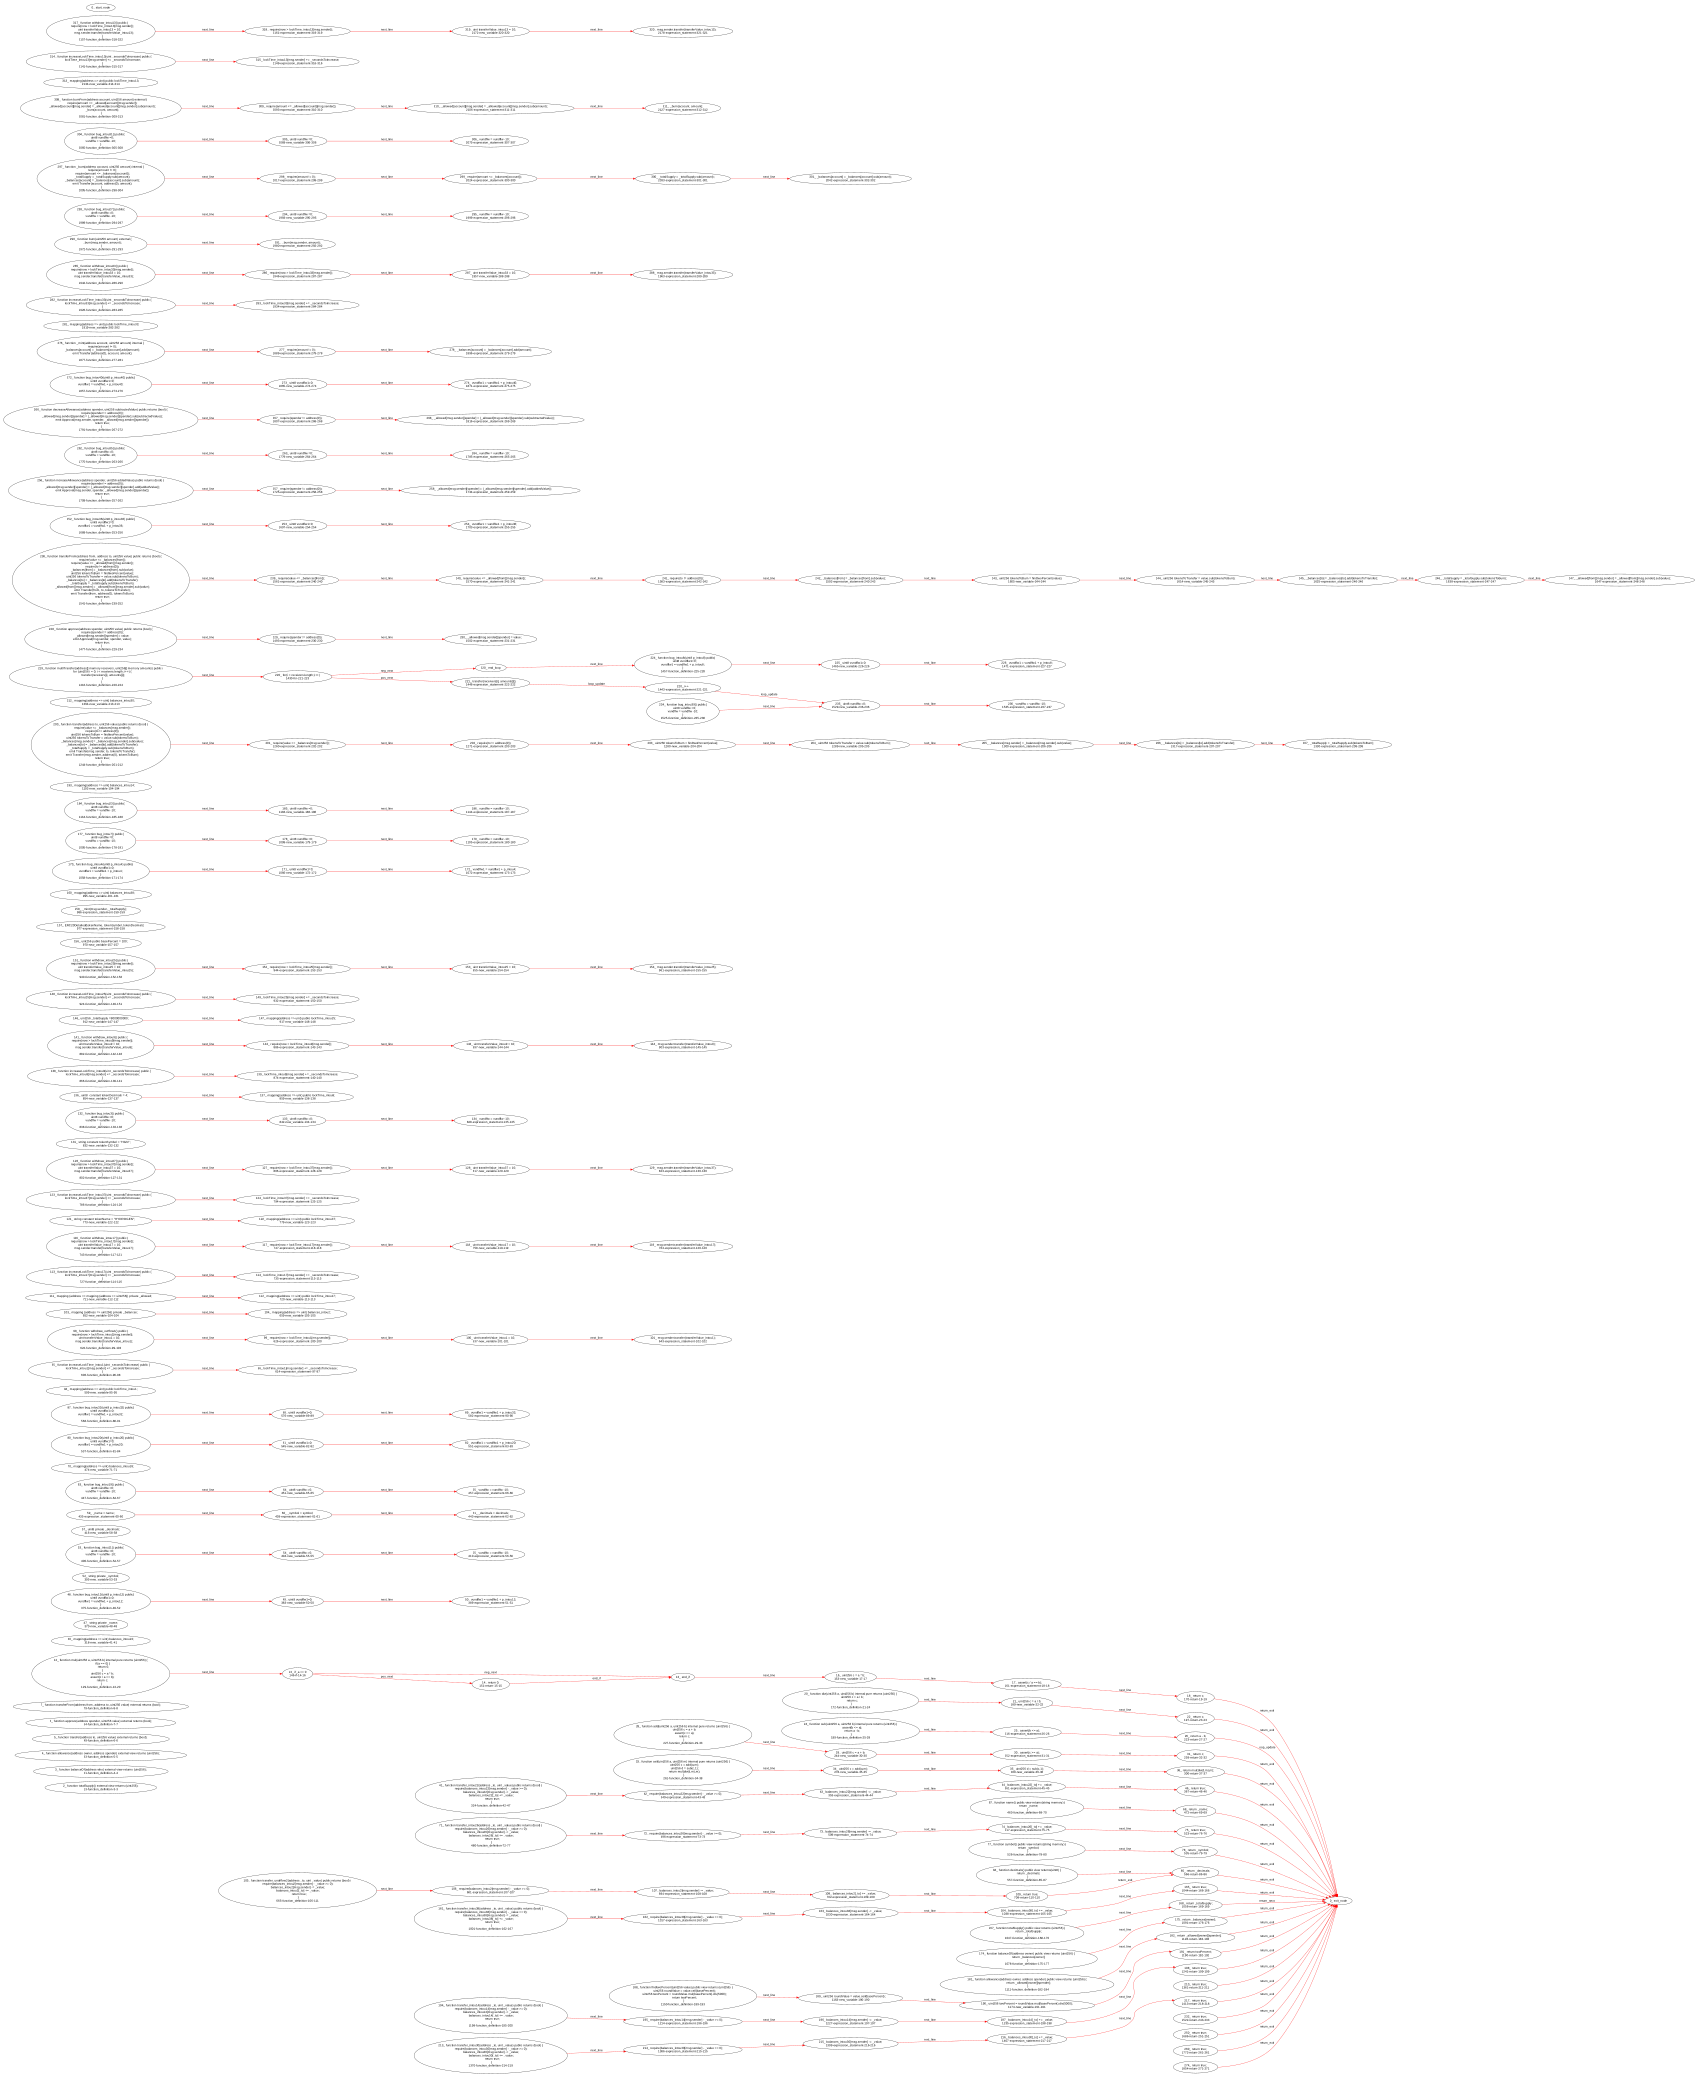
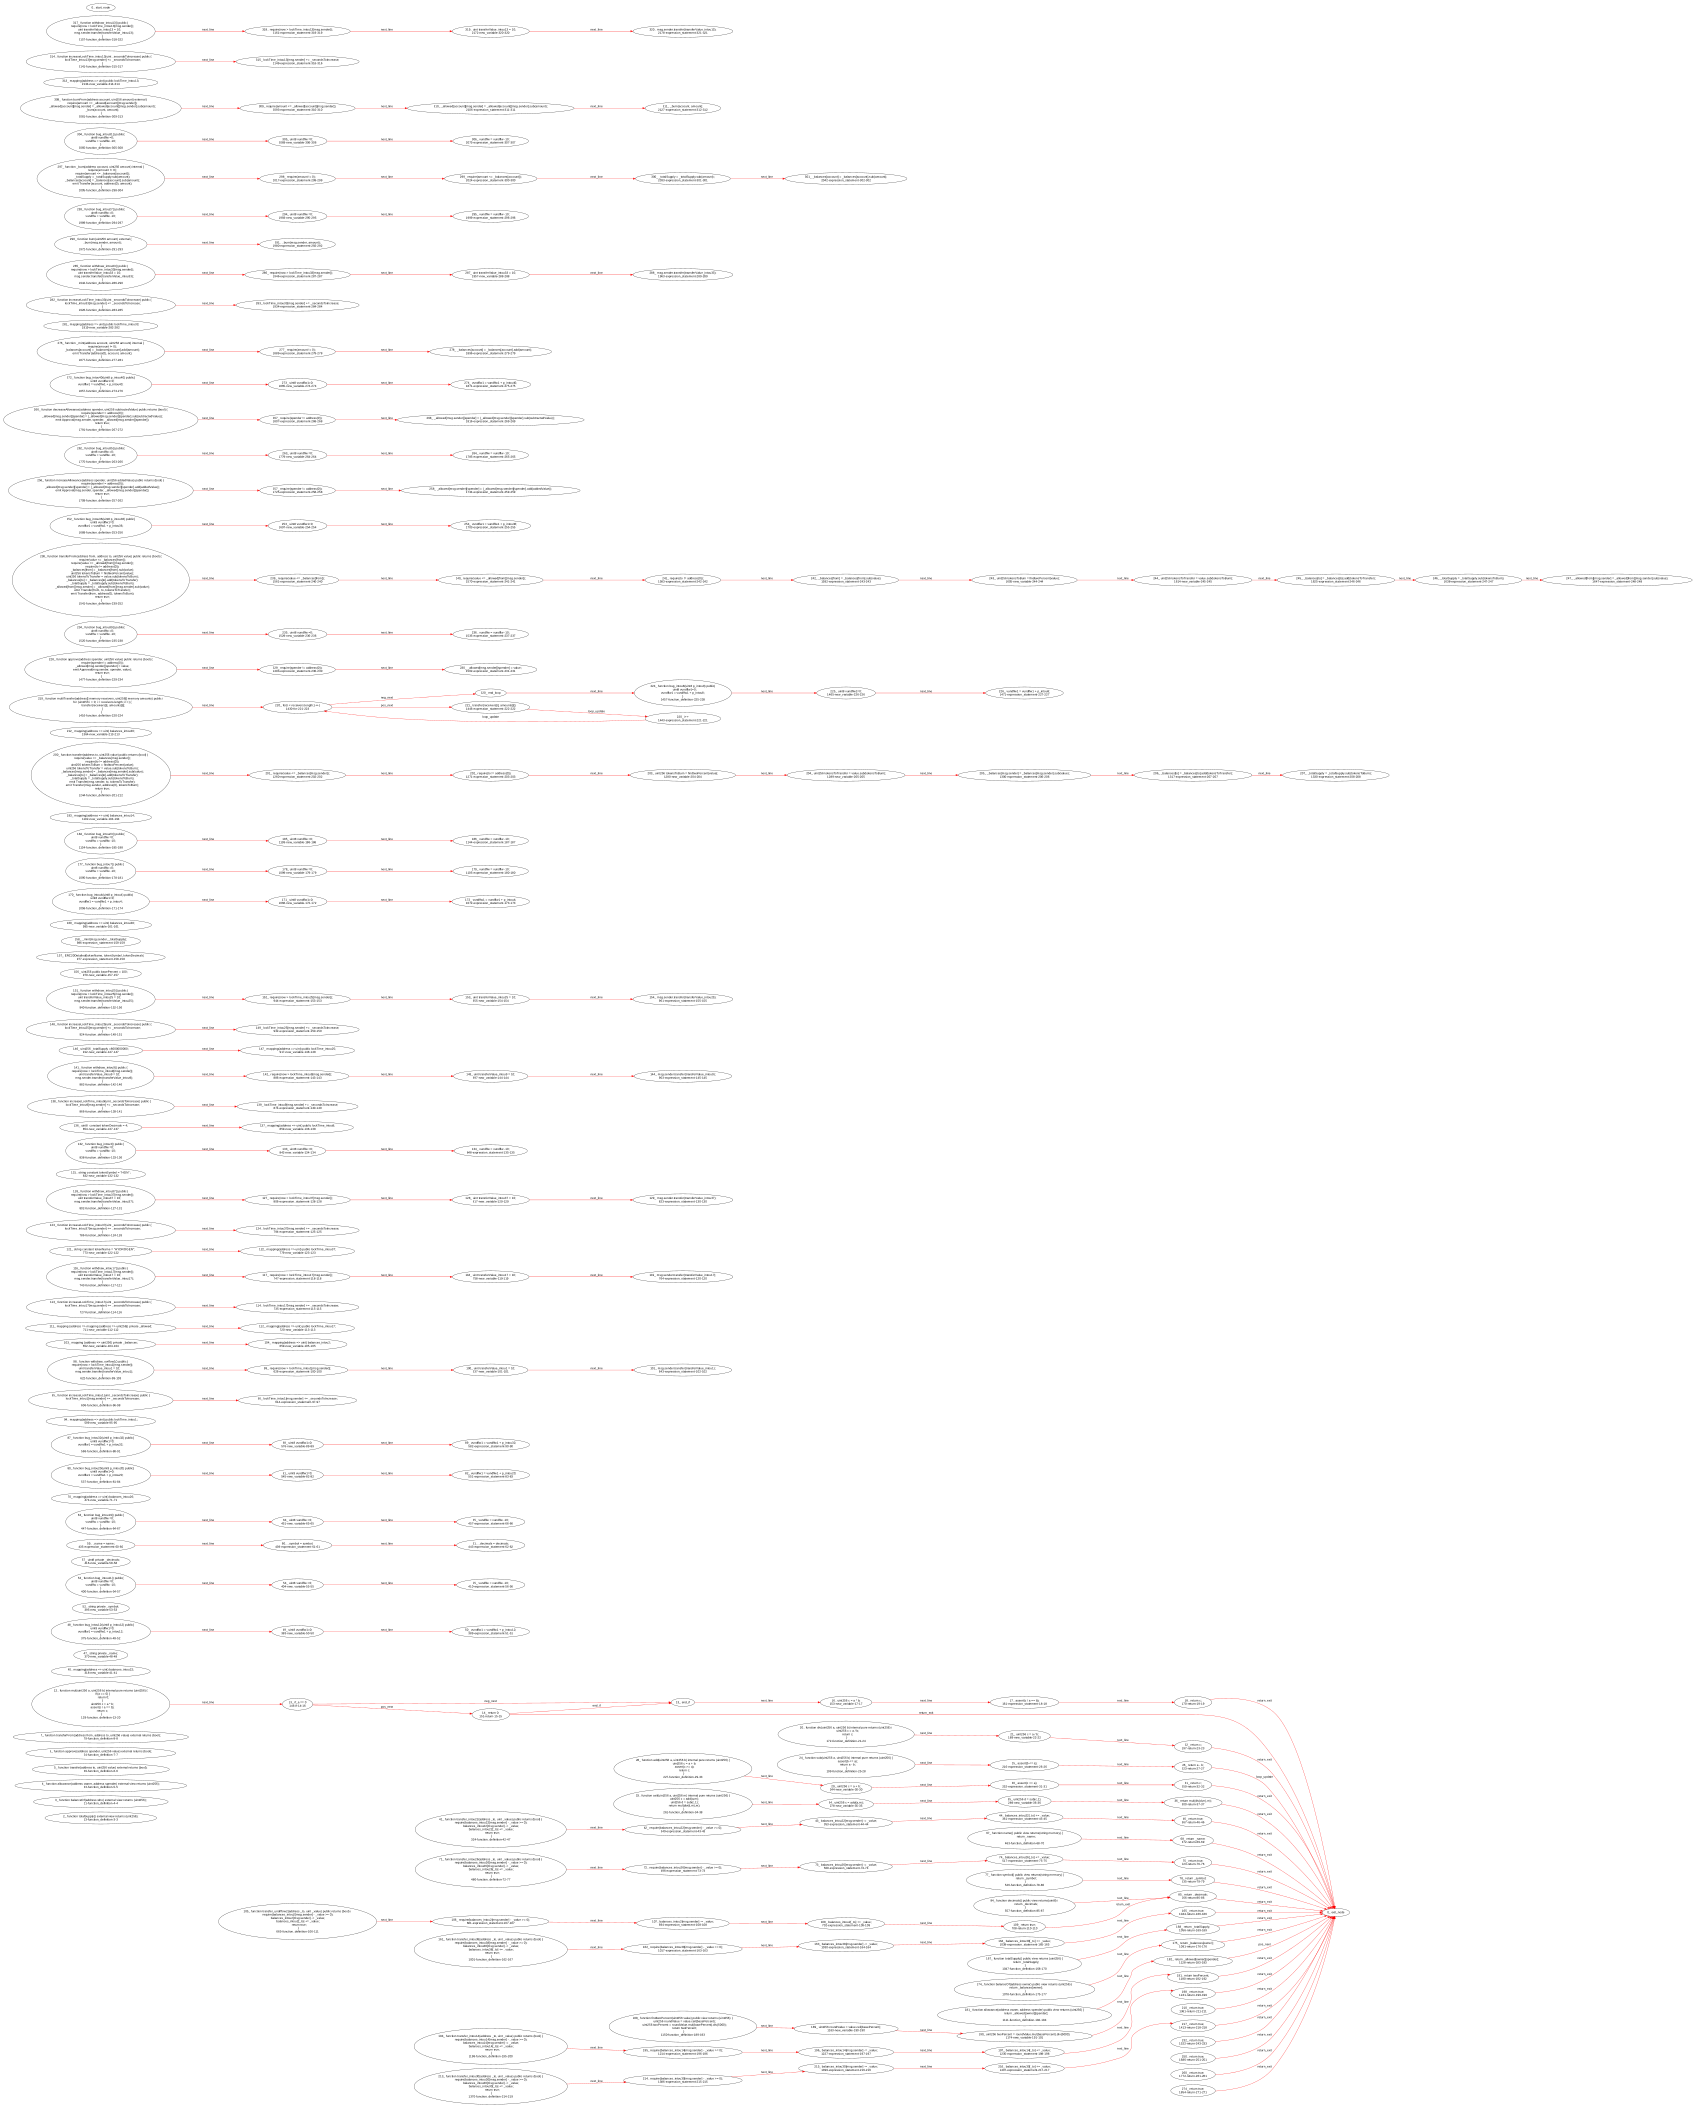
edge "220_ i++ 1443-expression_statement-221-221" -> "235_ uint8 vundflw =0; 1529-new_variable-236-236": now "220_ i++ 1443-expression_statement-221-221" -> "220_ for(i < receivers.length;;i++) 1430-for-221-223"
edge "14_ return 0; 151-return-15-15" -> "0_ exit_node": added, label "return_exit"
edge "168_ return _totalSupply; 1056-return-169-169" -> "0_ exit_node": label "return_next" -> "return_exit"
edge "182_ return _allowed[owner][spender]; 1128-return-183-183" -> "0_ exit_node": label "return_exit" -> "pos_next"
